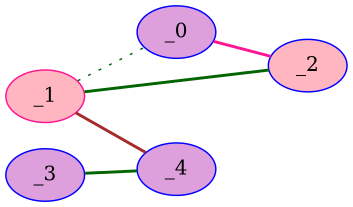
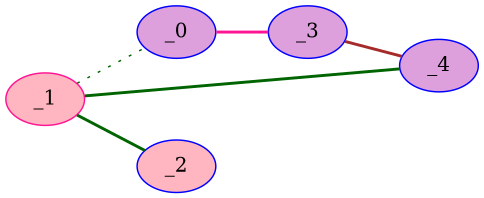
edge "_0" -- "_2": now "_0" -- "_3"
edge "_1" -- "_4": color brown -> darkgreen
edge "_4" -- "_3": color darkgreen -> brown
